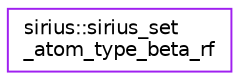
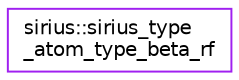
node "sirius::sirius_set _atom_type_beta_rf": label "sirius::sirius_set _atom_type_beta_rf" -> "sirius::sirius_type _atom_type_beta_rf"
